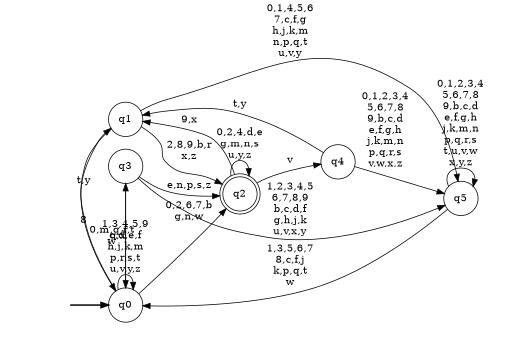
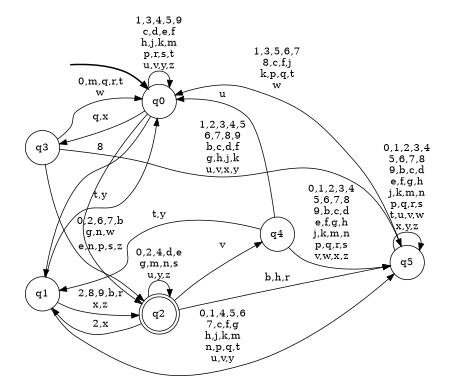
edge "q2" -> "q1": label "9,x" -> "2,x"
edge "q4" -> "q0": added, label "u"
edge "q2" -> "q5": added, label "b,h,r"
